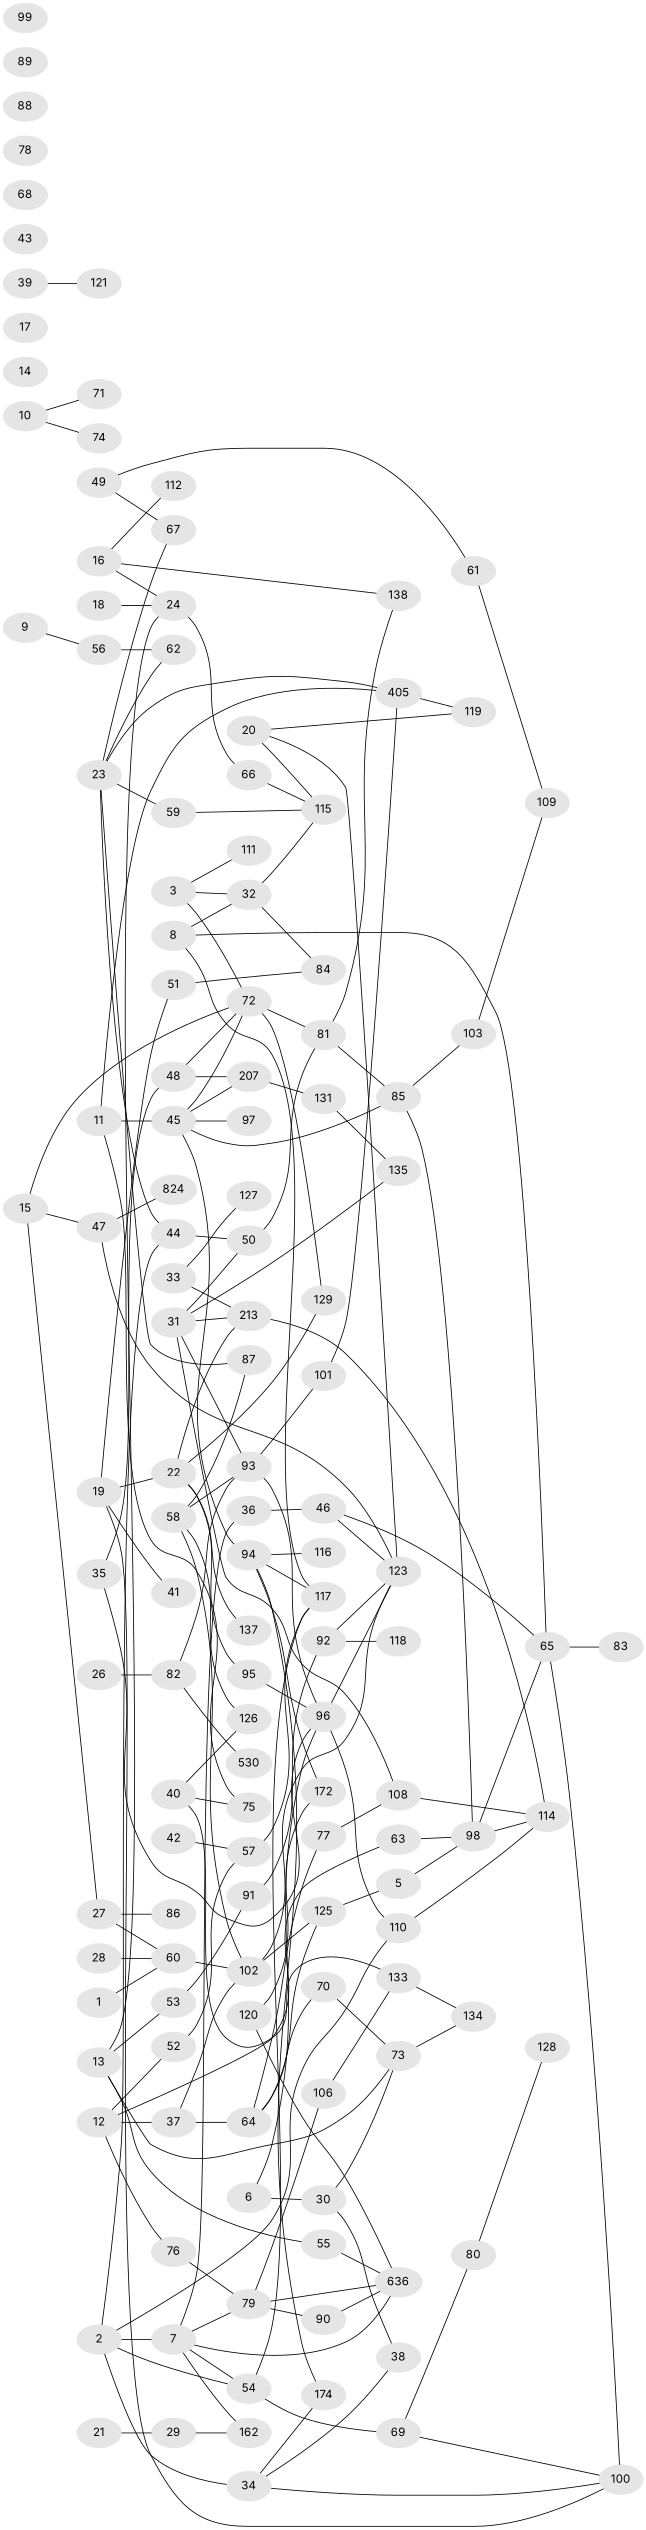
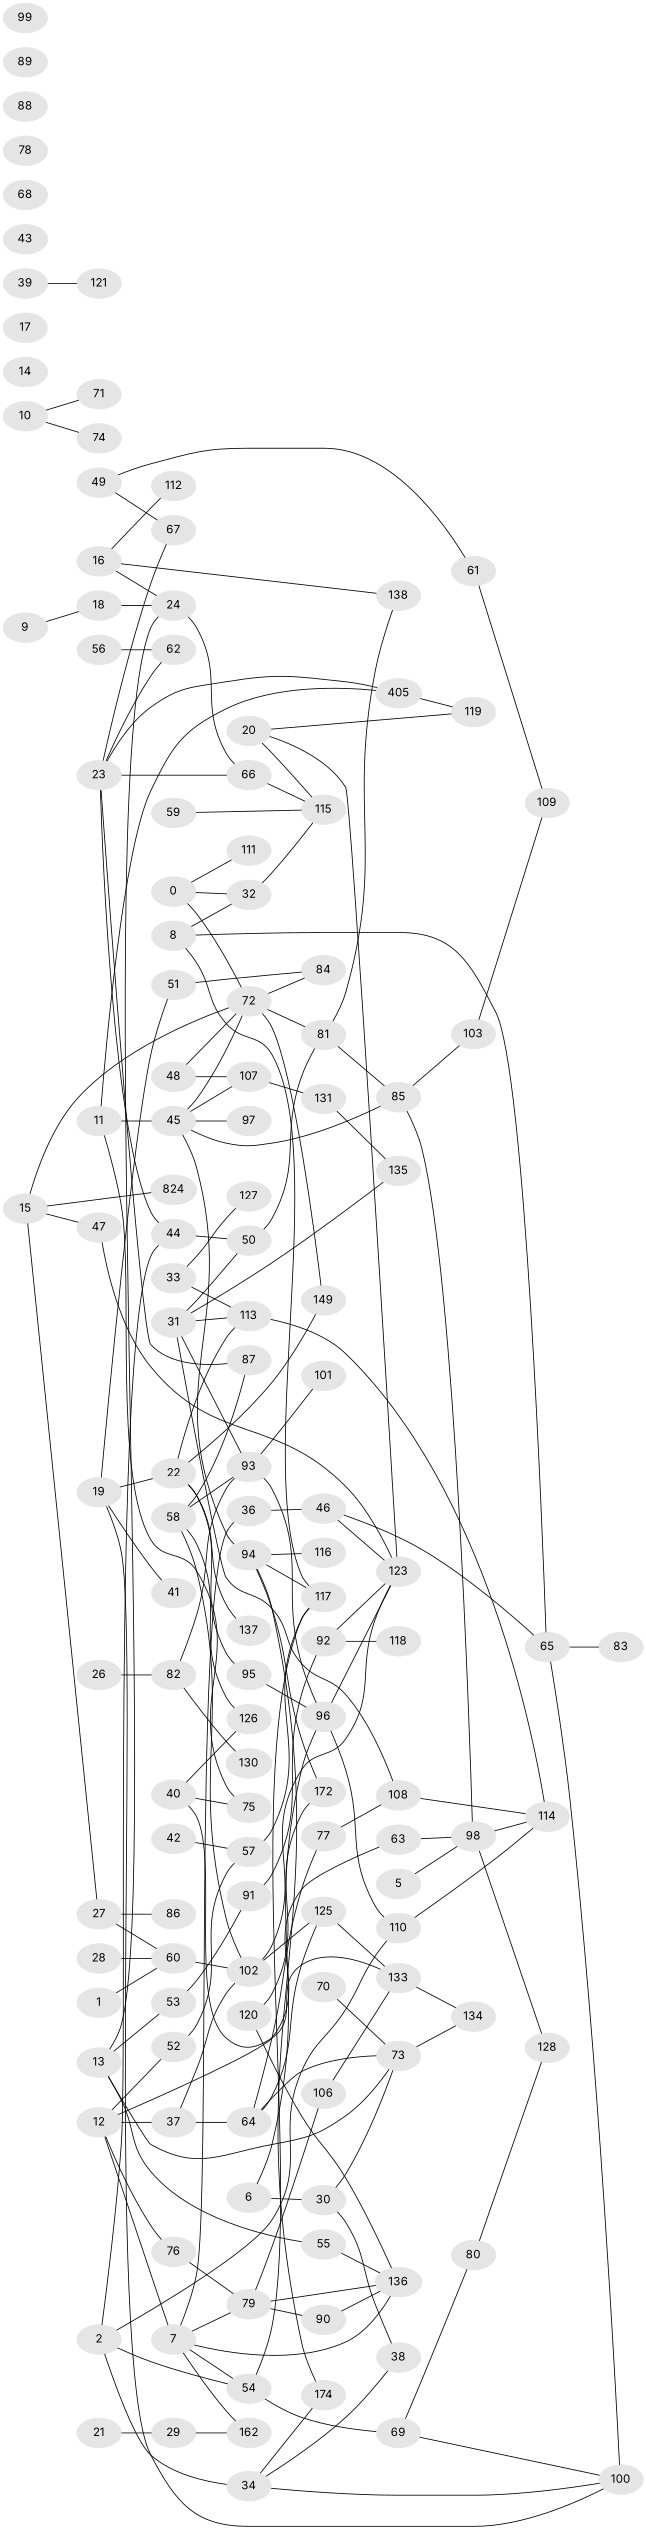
edge "9" -- "56": now "9" -- "18"
edge "23" -- "59": now "23" -- "66"
node "3": label "3" -> "0"
edge "32" -- "84": now "72" -- "84"
edge "405" -- "101": removed
node "207": label "207" -> "107"
edge "824" -- "47": now "824" -- "15"
node "129": label "129" -> "149"
node "213": label "213" -> "113"
node "35": removed
edge "65" -- "98": now "128" -- "98"
node "530": label "530" -> "130"
edge "5" -- "125": now "133" -- "125"
edge "70" -- "64": now "73" -- "64"
node "636": label "636" -> "136"
edge "2" -- "7": now "12" -- "7"
